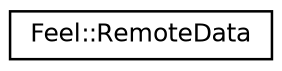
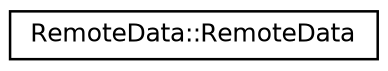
node "Feel::RemoteData": label "Feel::RemoteData" -> "RemoteData::RemoteData"
